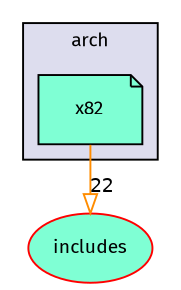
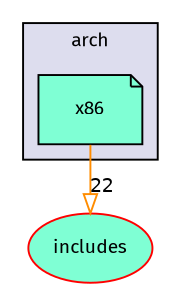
node "x82": label "x82" -> "x86"
